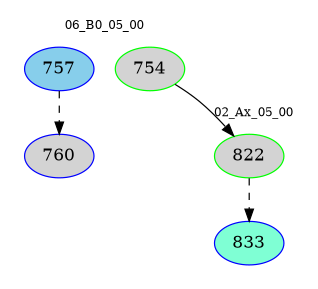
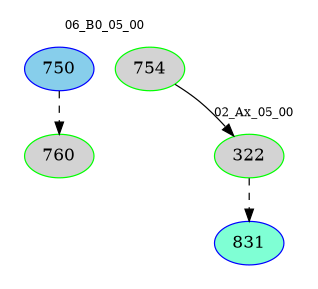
node "757": label "757" -> "750"
node "760": color blue -> green
node "822": label "822" -> "322"
node "833": label "833" -> "831"
